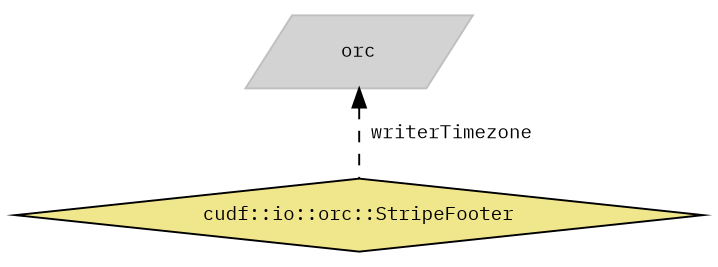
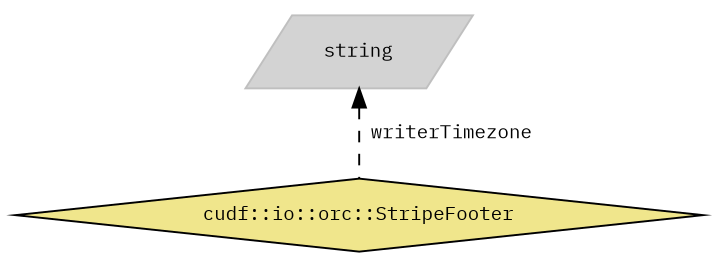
node "orc": label "orc" -> "string"
